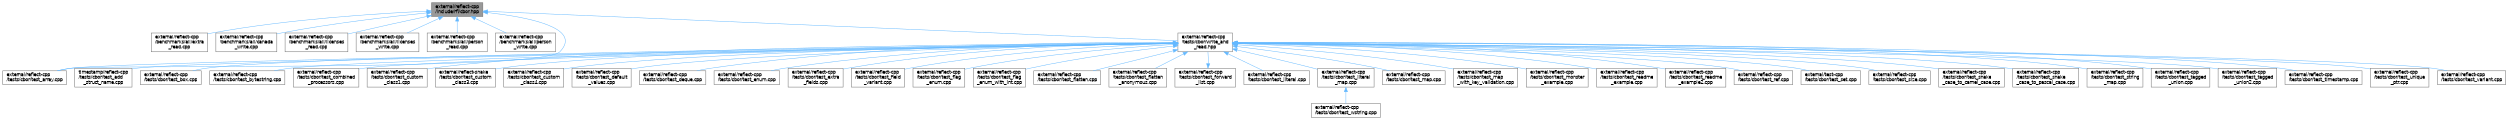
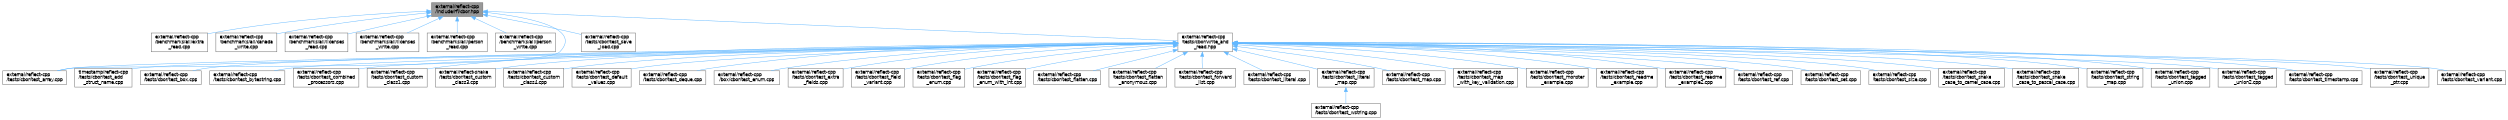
node "external/reflect-cpp /tests/cbor/test_save _load.cpp": added
edge "external/reflect-cpp /tests/cbor/write_and _read.hpp" -> "external/reflect-cpp /tests/cbor/test_forward _list.cpp": reversed
node "external/reflect-cpp /tests/cbor/test_enum.cpp": label "external/reflect-cpp /tests/cbor/test_enum.cpp" -> "external/reflect-cpp /box/cbor/test_enum.cpp"
node "external/test-cpp /tests/cbor/test_set.cpp": label "external/test-cpp /tests/cbor/test_set.cpp" -> "external/reflect-cpp /tests/cbor/test_set.cpp"
